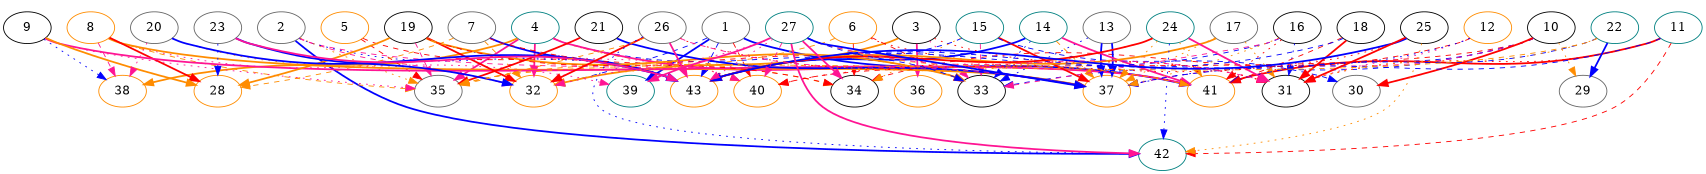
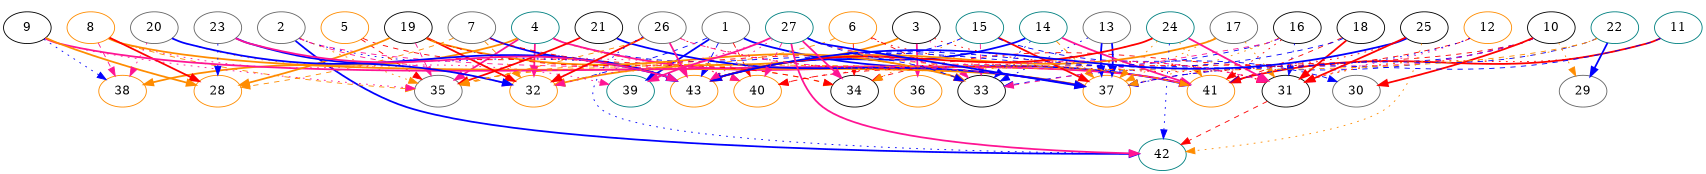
edge "11" -> "42": now "31" -> "42"
